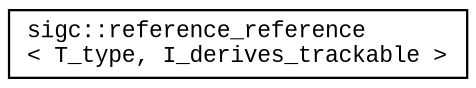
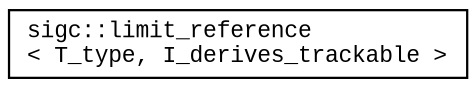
node "sigc::reference_reference < T_type, I_derives_trackable >": label "sigc::reference_reference < T_type, I_derives_trackable >" -> "sigc::limit_reference < T_type, I_derives_trackable >"
